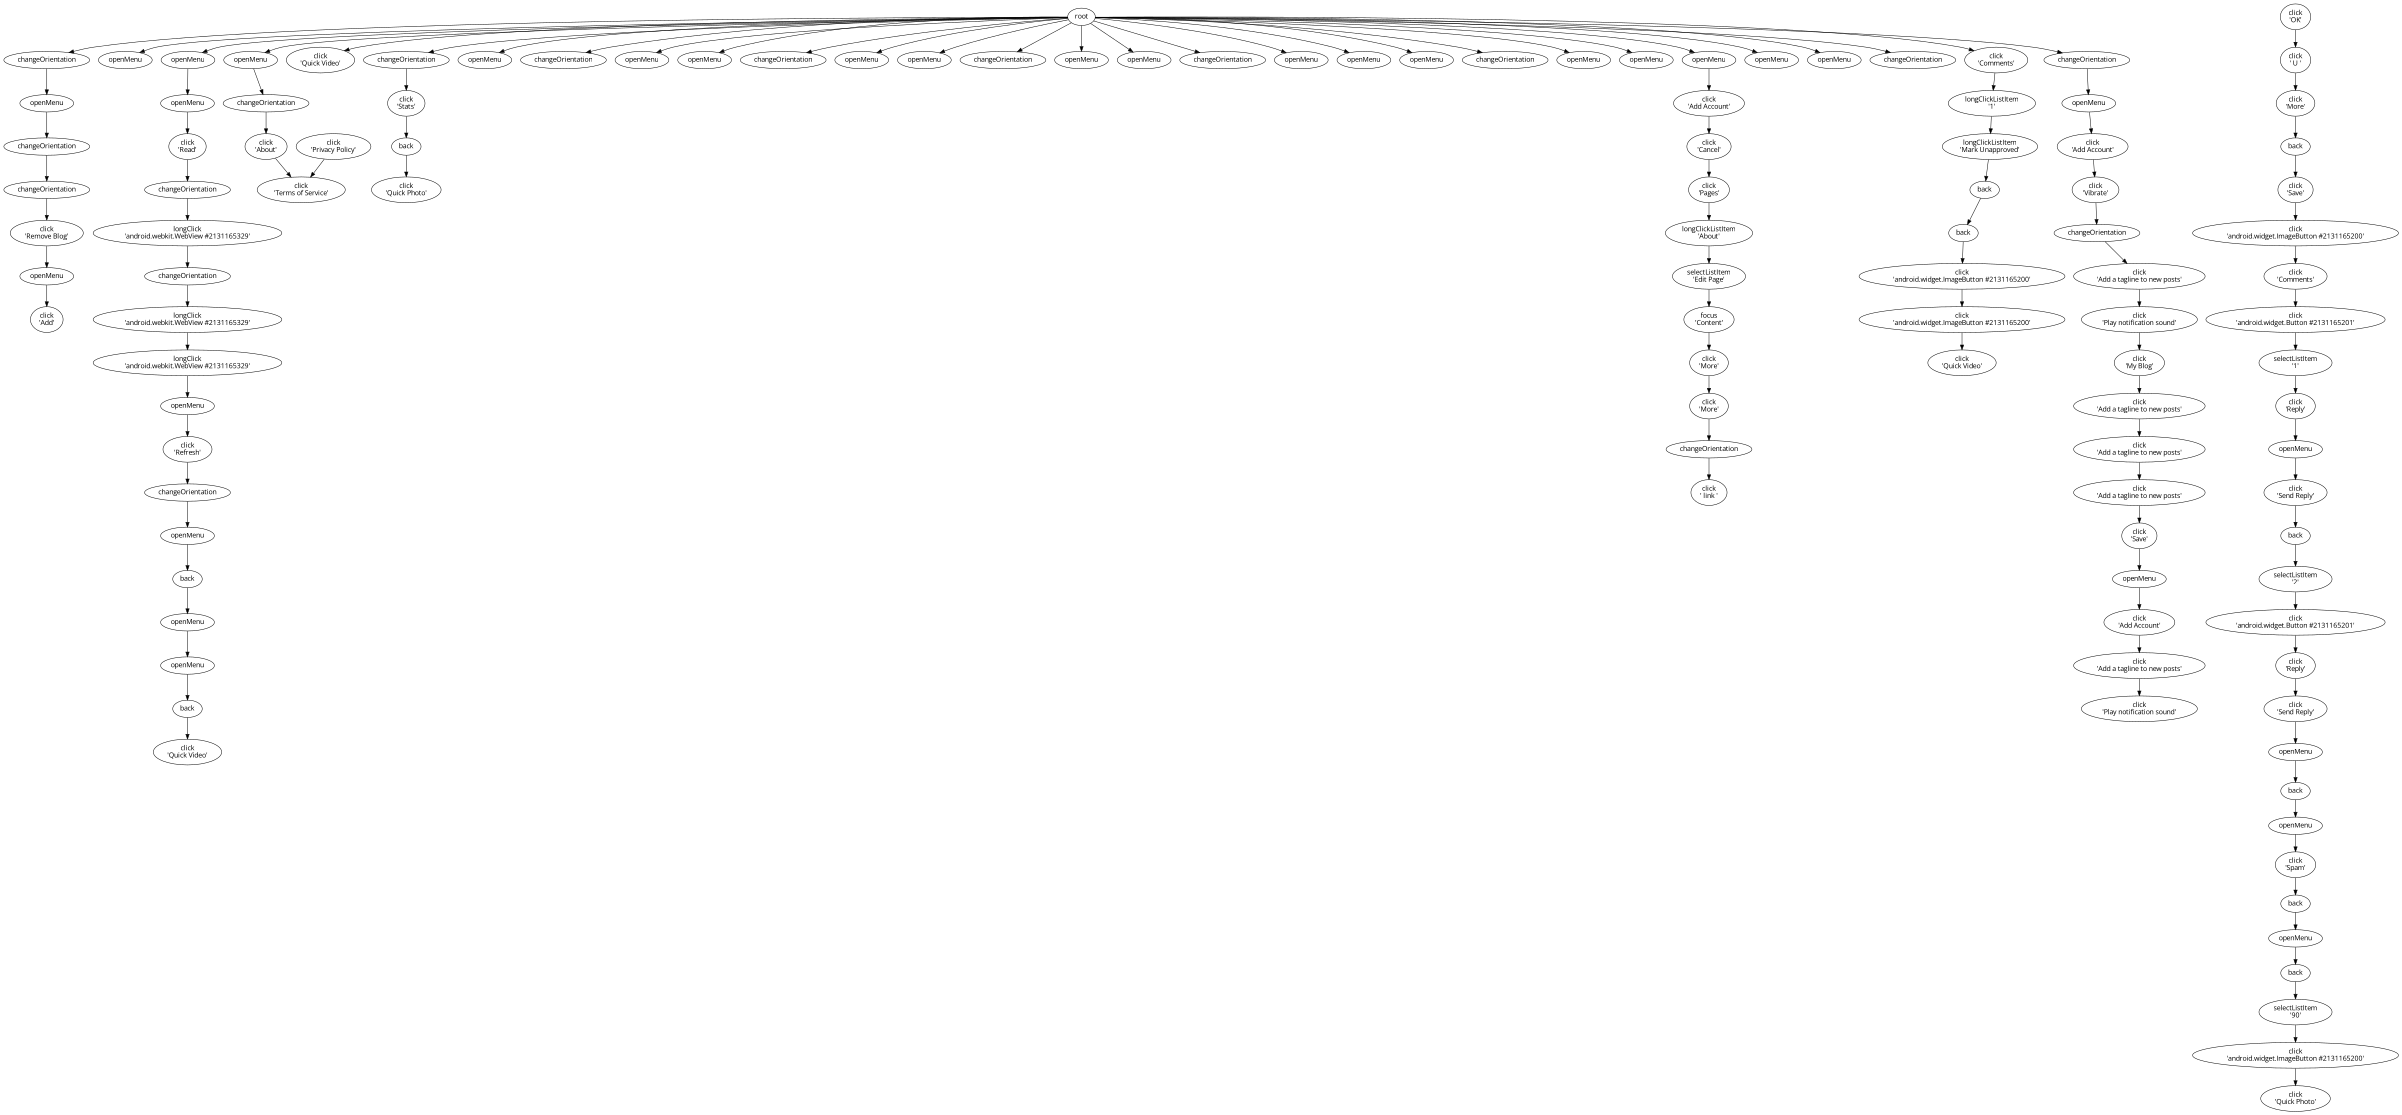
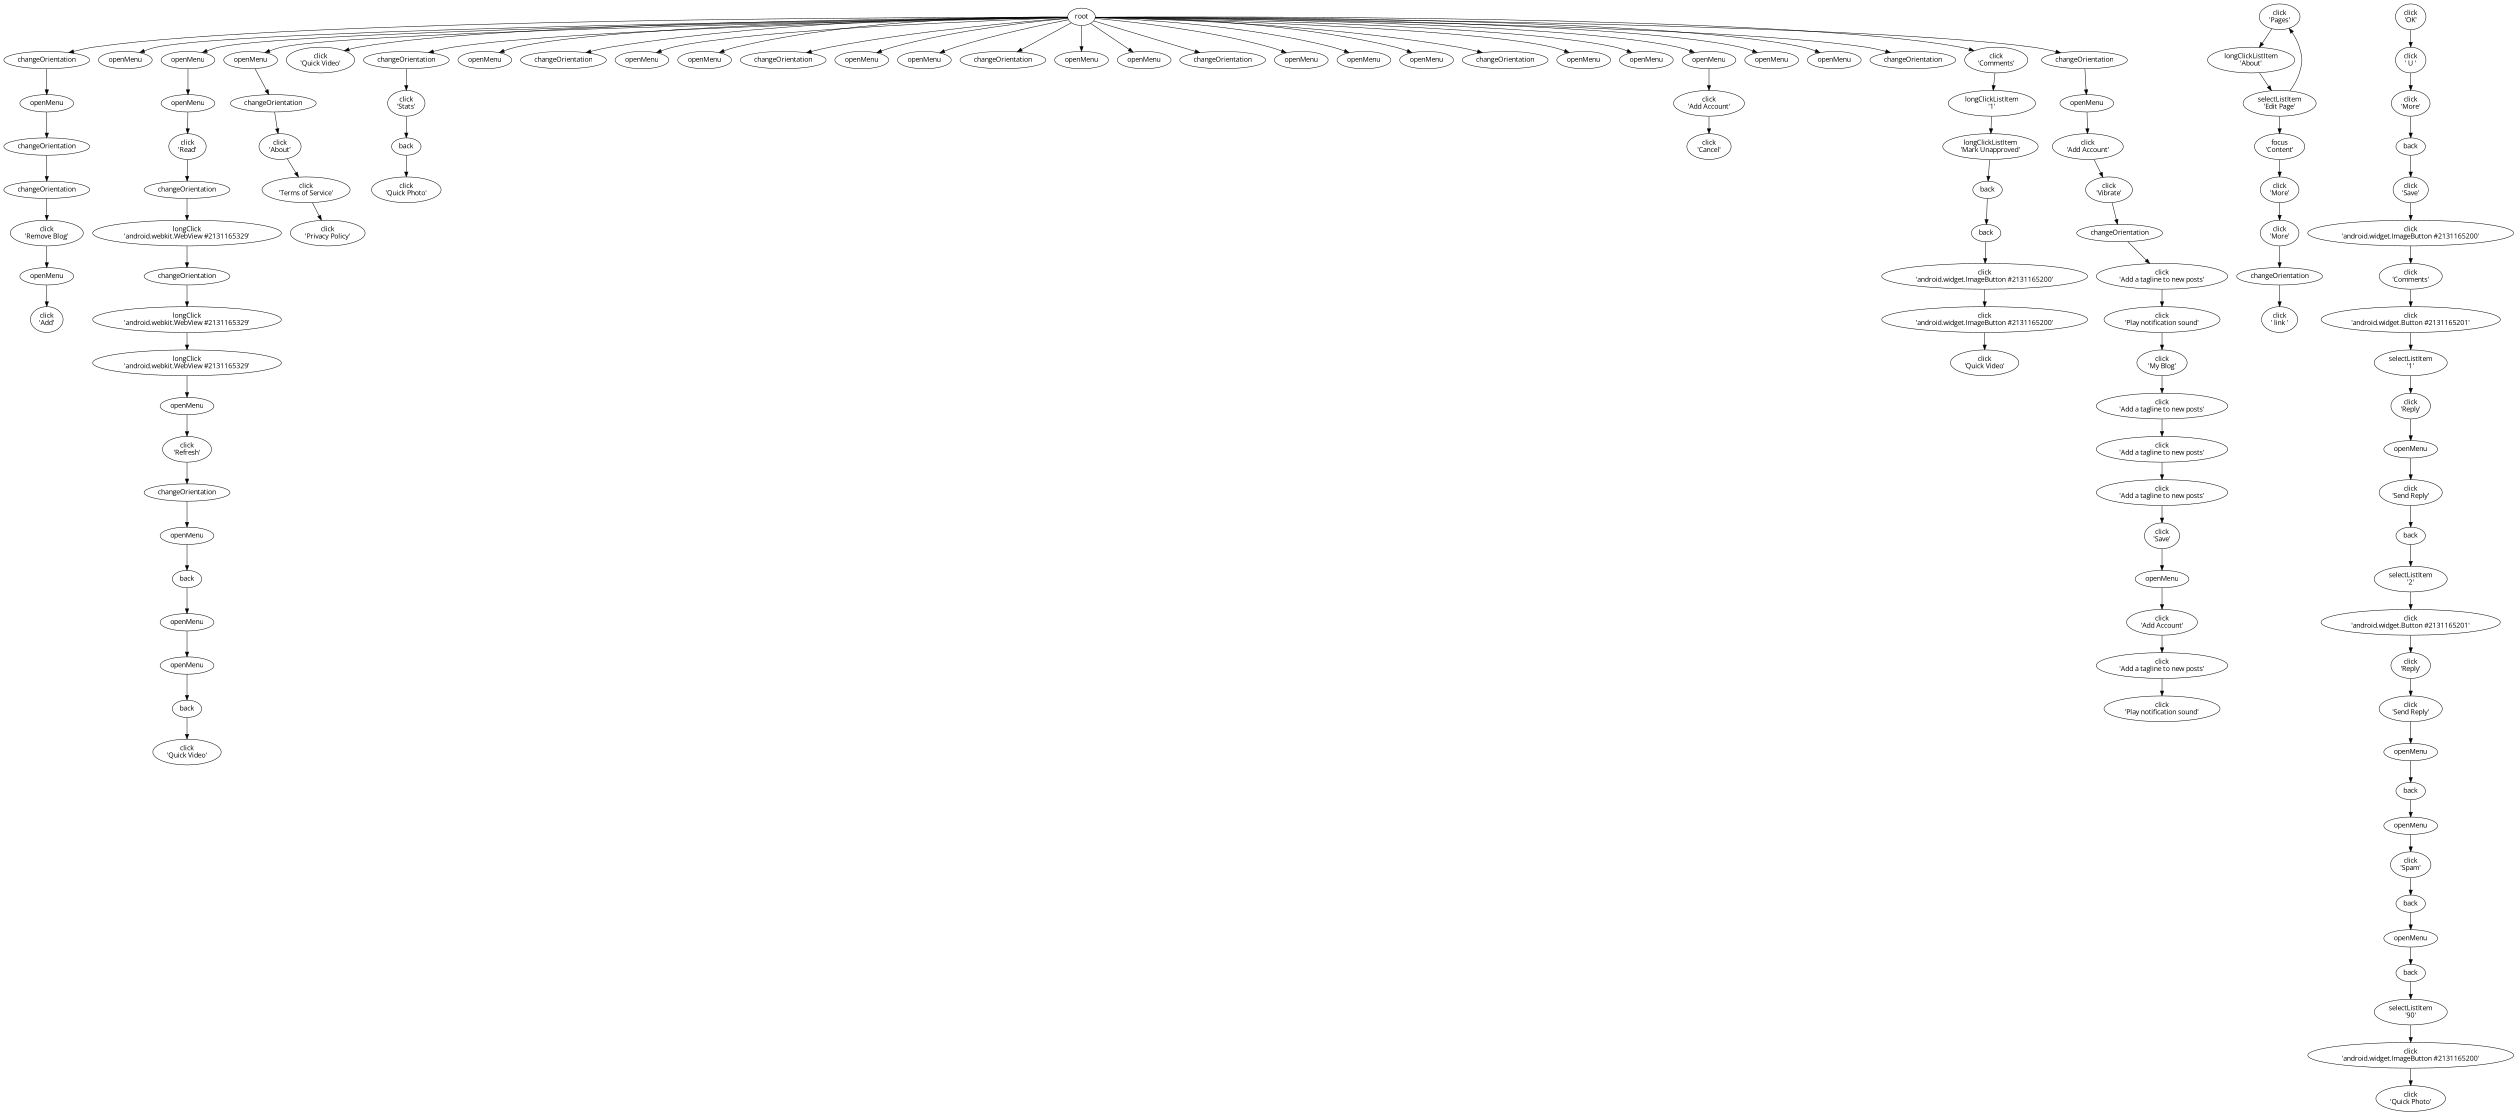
edge "click 'Privacy Policy'" -> "click 'Terms of Service'": reversed
edge "click 'Cancel'" -> "click 'Pages'": now "selectListItem 'Edit Page'" -> "click 'Pages'"
